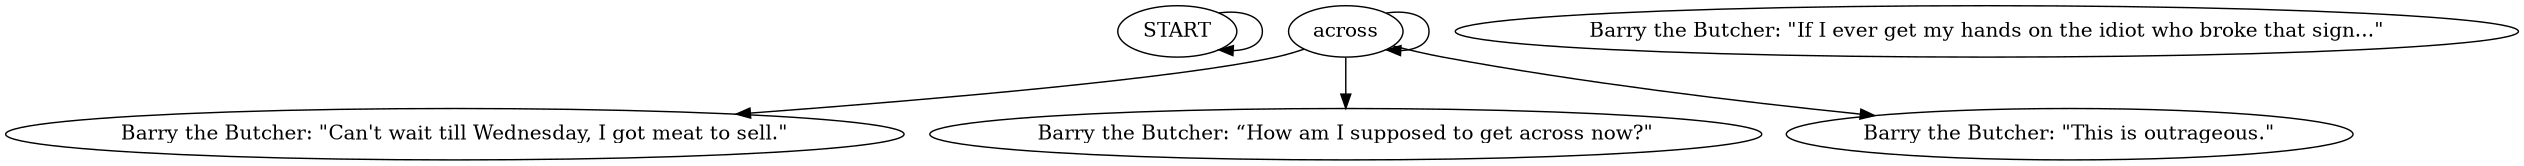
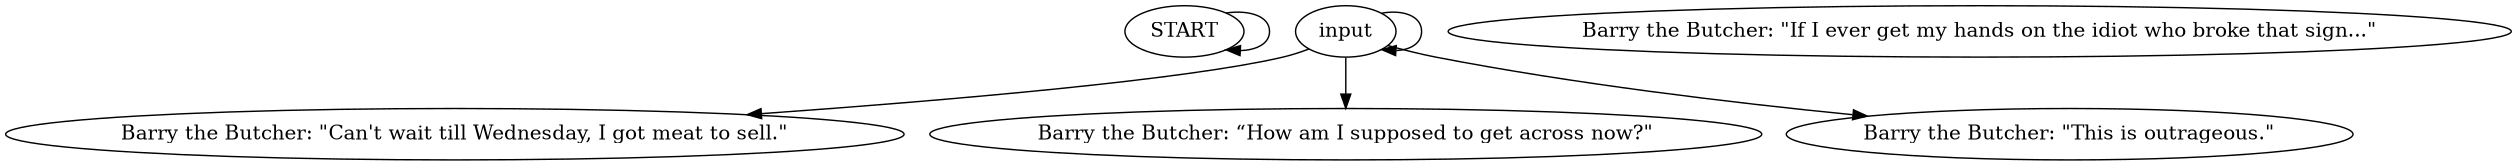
node "across": label "across" -> "input"
